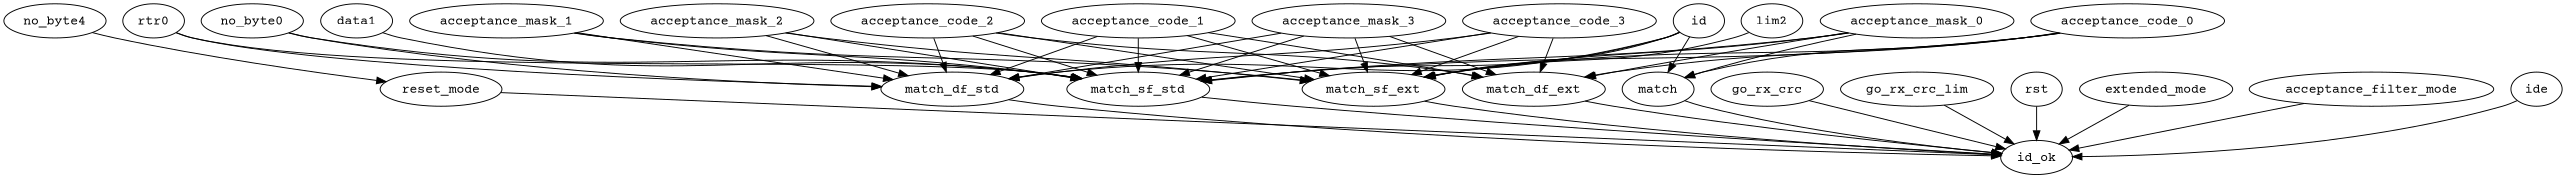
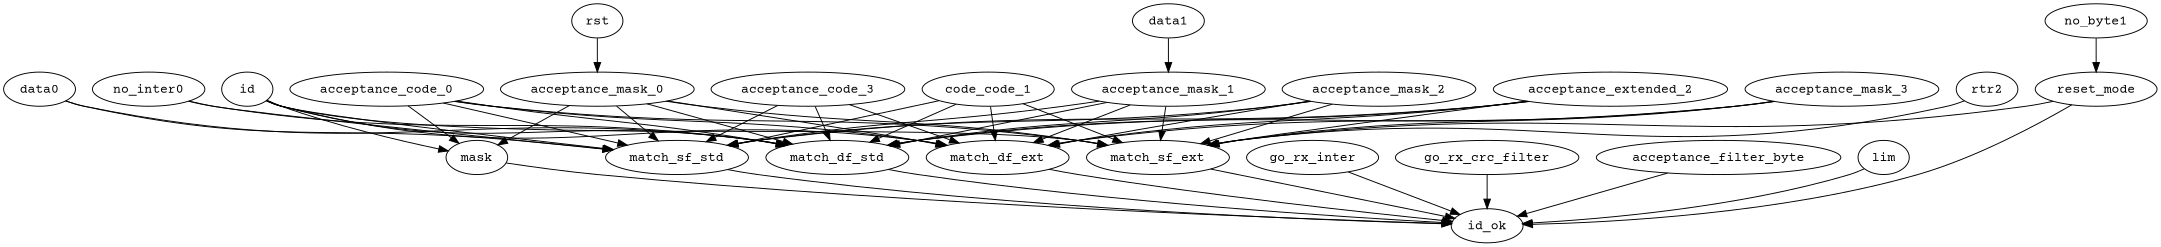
node "no_byte4": label "no_byte4" -> "no_byte1"
node "rtr0": label "rtr0" -> "data0"
node "no_byte0": label "no_byte0" -> "no_inter0"
node "acceptance_code_2": label "acceptance_code_2" -> "acceptance_extended_2"
node "acceptance_code_1": label "acceptance_code_1" -> "code_code_1"
node "lim2": label "lim2" -> "rtr2"
edge "acceptance_mask_3" -> "match_sf_std": removed
edge "acceptance_code_3" -> "match_sf_ext": now "reset_mode" -> "match_sf_ext"
edge "data1" -> "match_sf_std": now "data1" -> "acceptance_mask_1"
node "match": label "match" -> "mask"
node "go_rx_crc": label "go_rx_crc" -> "go_rx_inter"
node "go_rx_crc_lim": label "go_rx_crc_lim" -> "go_rx_crc_filter"
node "extended_mode": removed
node "acceptance_filter_mode": label "acceptance_filter_mode" -> "acceptance_filter_byte"
node "ide": label "ide" -> "lim"
edge "acceptance_mask_0" -> "match_df_std": added
edge "rst" -> "id_ok": now "rst" -> "acceptance_mask_0"
edge "acceptance_code_0" -> "match_df_std": added
edge "acceptance_mask_1" -> "match_df_ext": added
edge "acceptance_mask_2" -> "match_df_ext": added
edge "id" -> "match_df_ext": added
